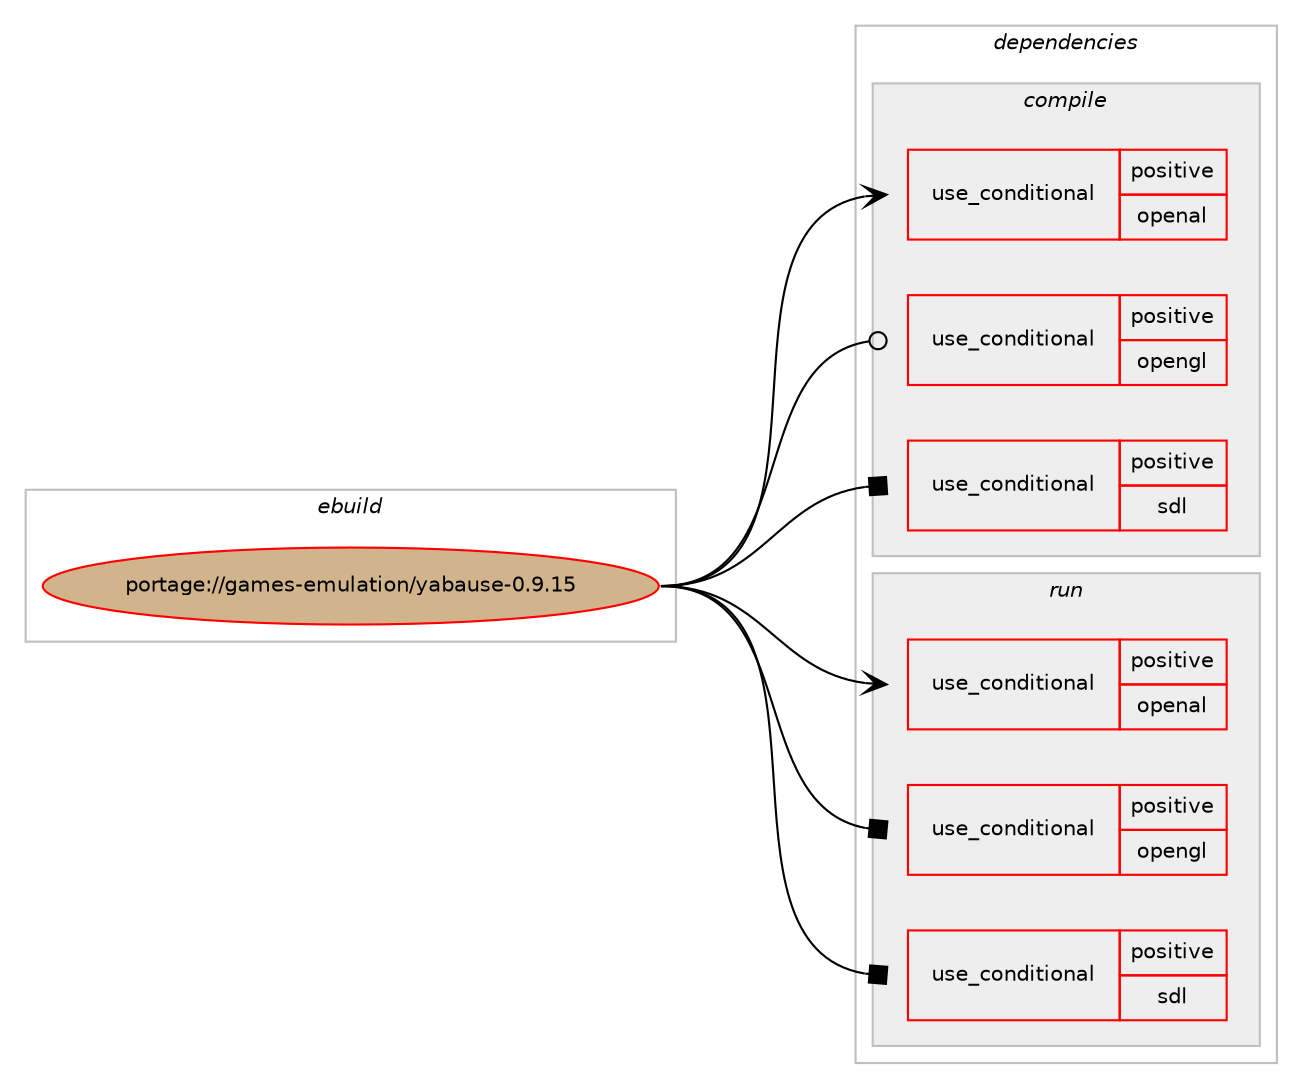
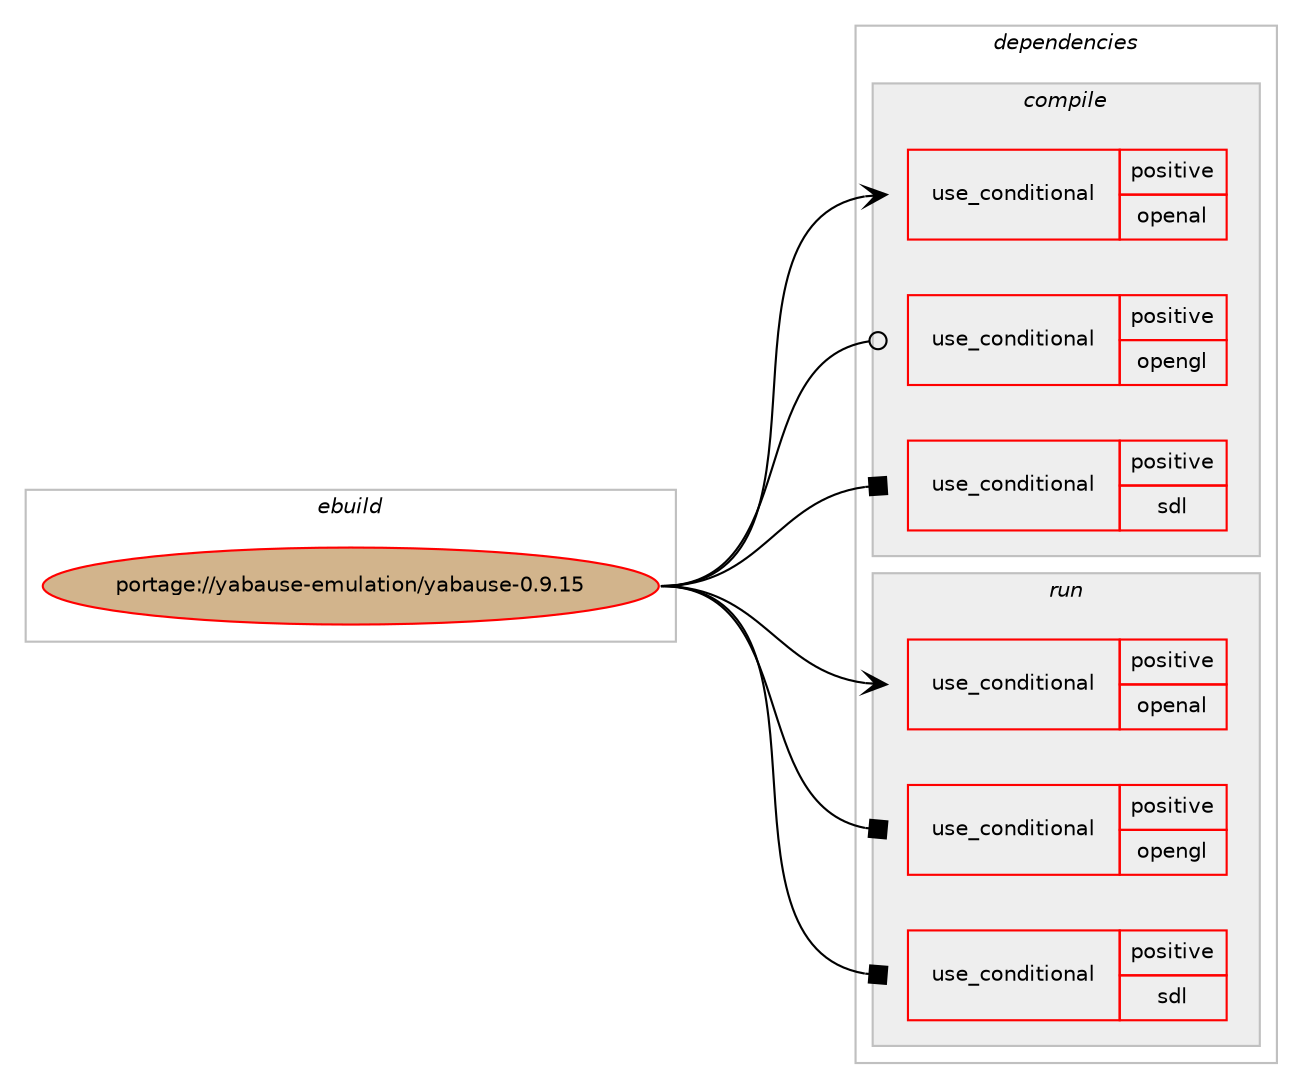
node "portage://games-emulation/yabause-0.9.15": label "portage://games-emulation/yabause-0.9.15" -> "portage://yabause-emulation/yabause-0.9.15"
